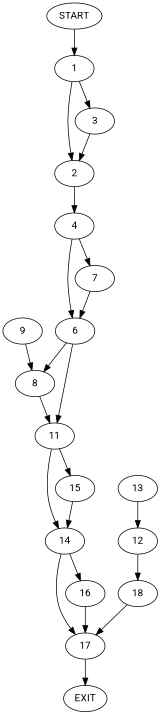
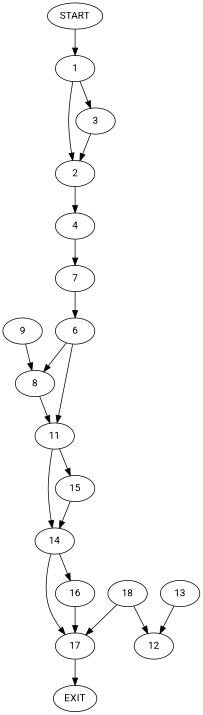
edge "4" -> "6": removed
edge "12" -> "18": reversed
